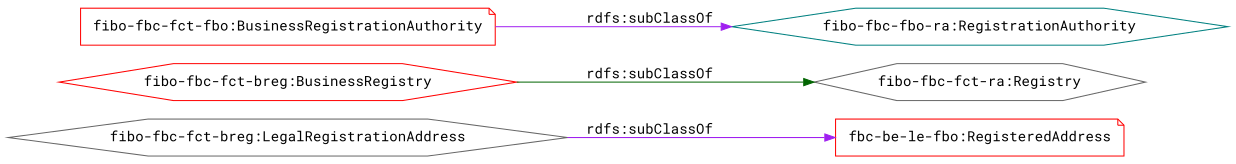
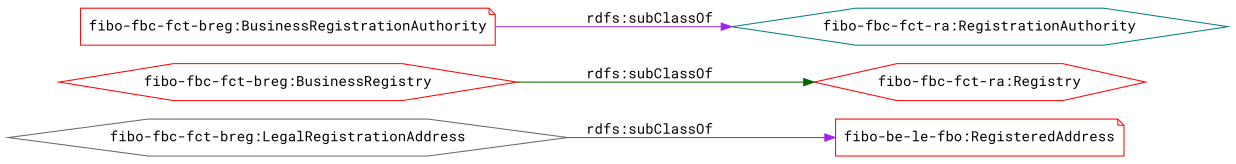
node "fibo-fbc-fct-fbo:BusinessRegistrationAuthority": label "fibo-fbc-fct-fbo:BusinessRegistrationAuthority" -> "fibo-fbc-fct-breg:BusinessRegistrationAuthority"
node "fibo-fbc-fbo-ra:RegistrationAuthority": label "fibo-fbc-fbo-ra:RegistrationAuthority" -> "fibo-fbc-fct-ra:RegistrationAuthority"
node "fibo-fbc-fct-ra:Registry": color gray40 -> red
node "fbc-be-le-fbo:RegisteredAddress": label "fbc-be-le-fbo:RegisteredAddress" -> "fibo-be-le-fbo:RegisteredAddress"
